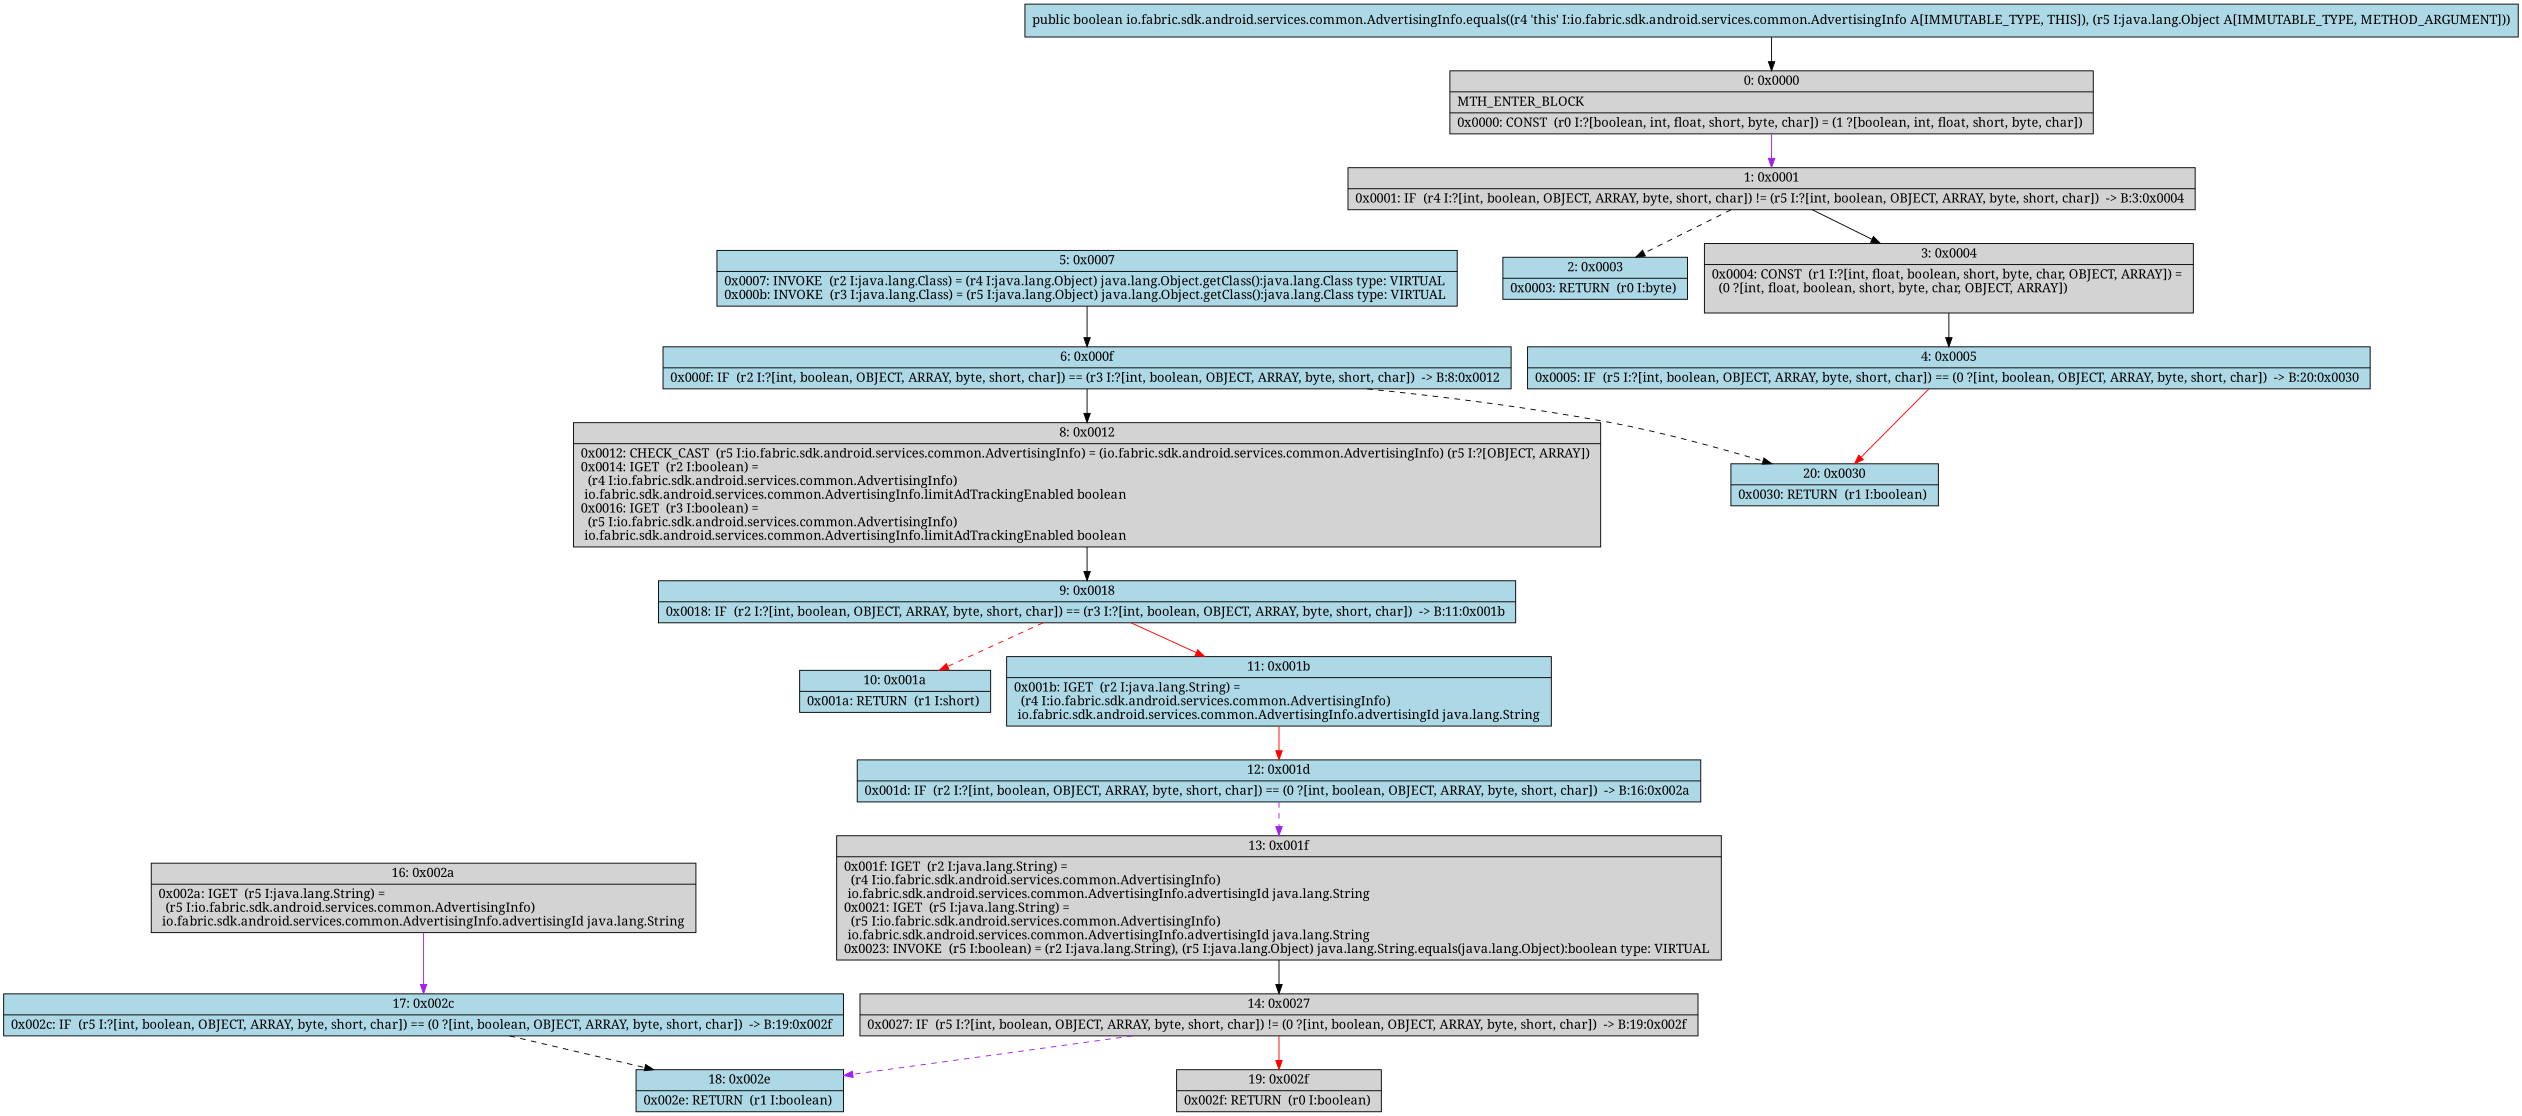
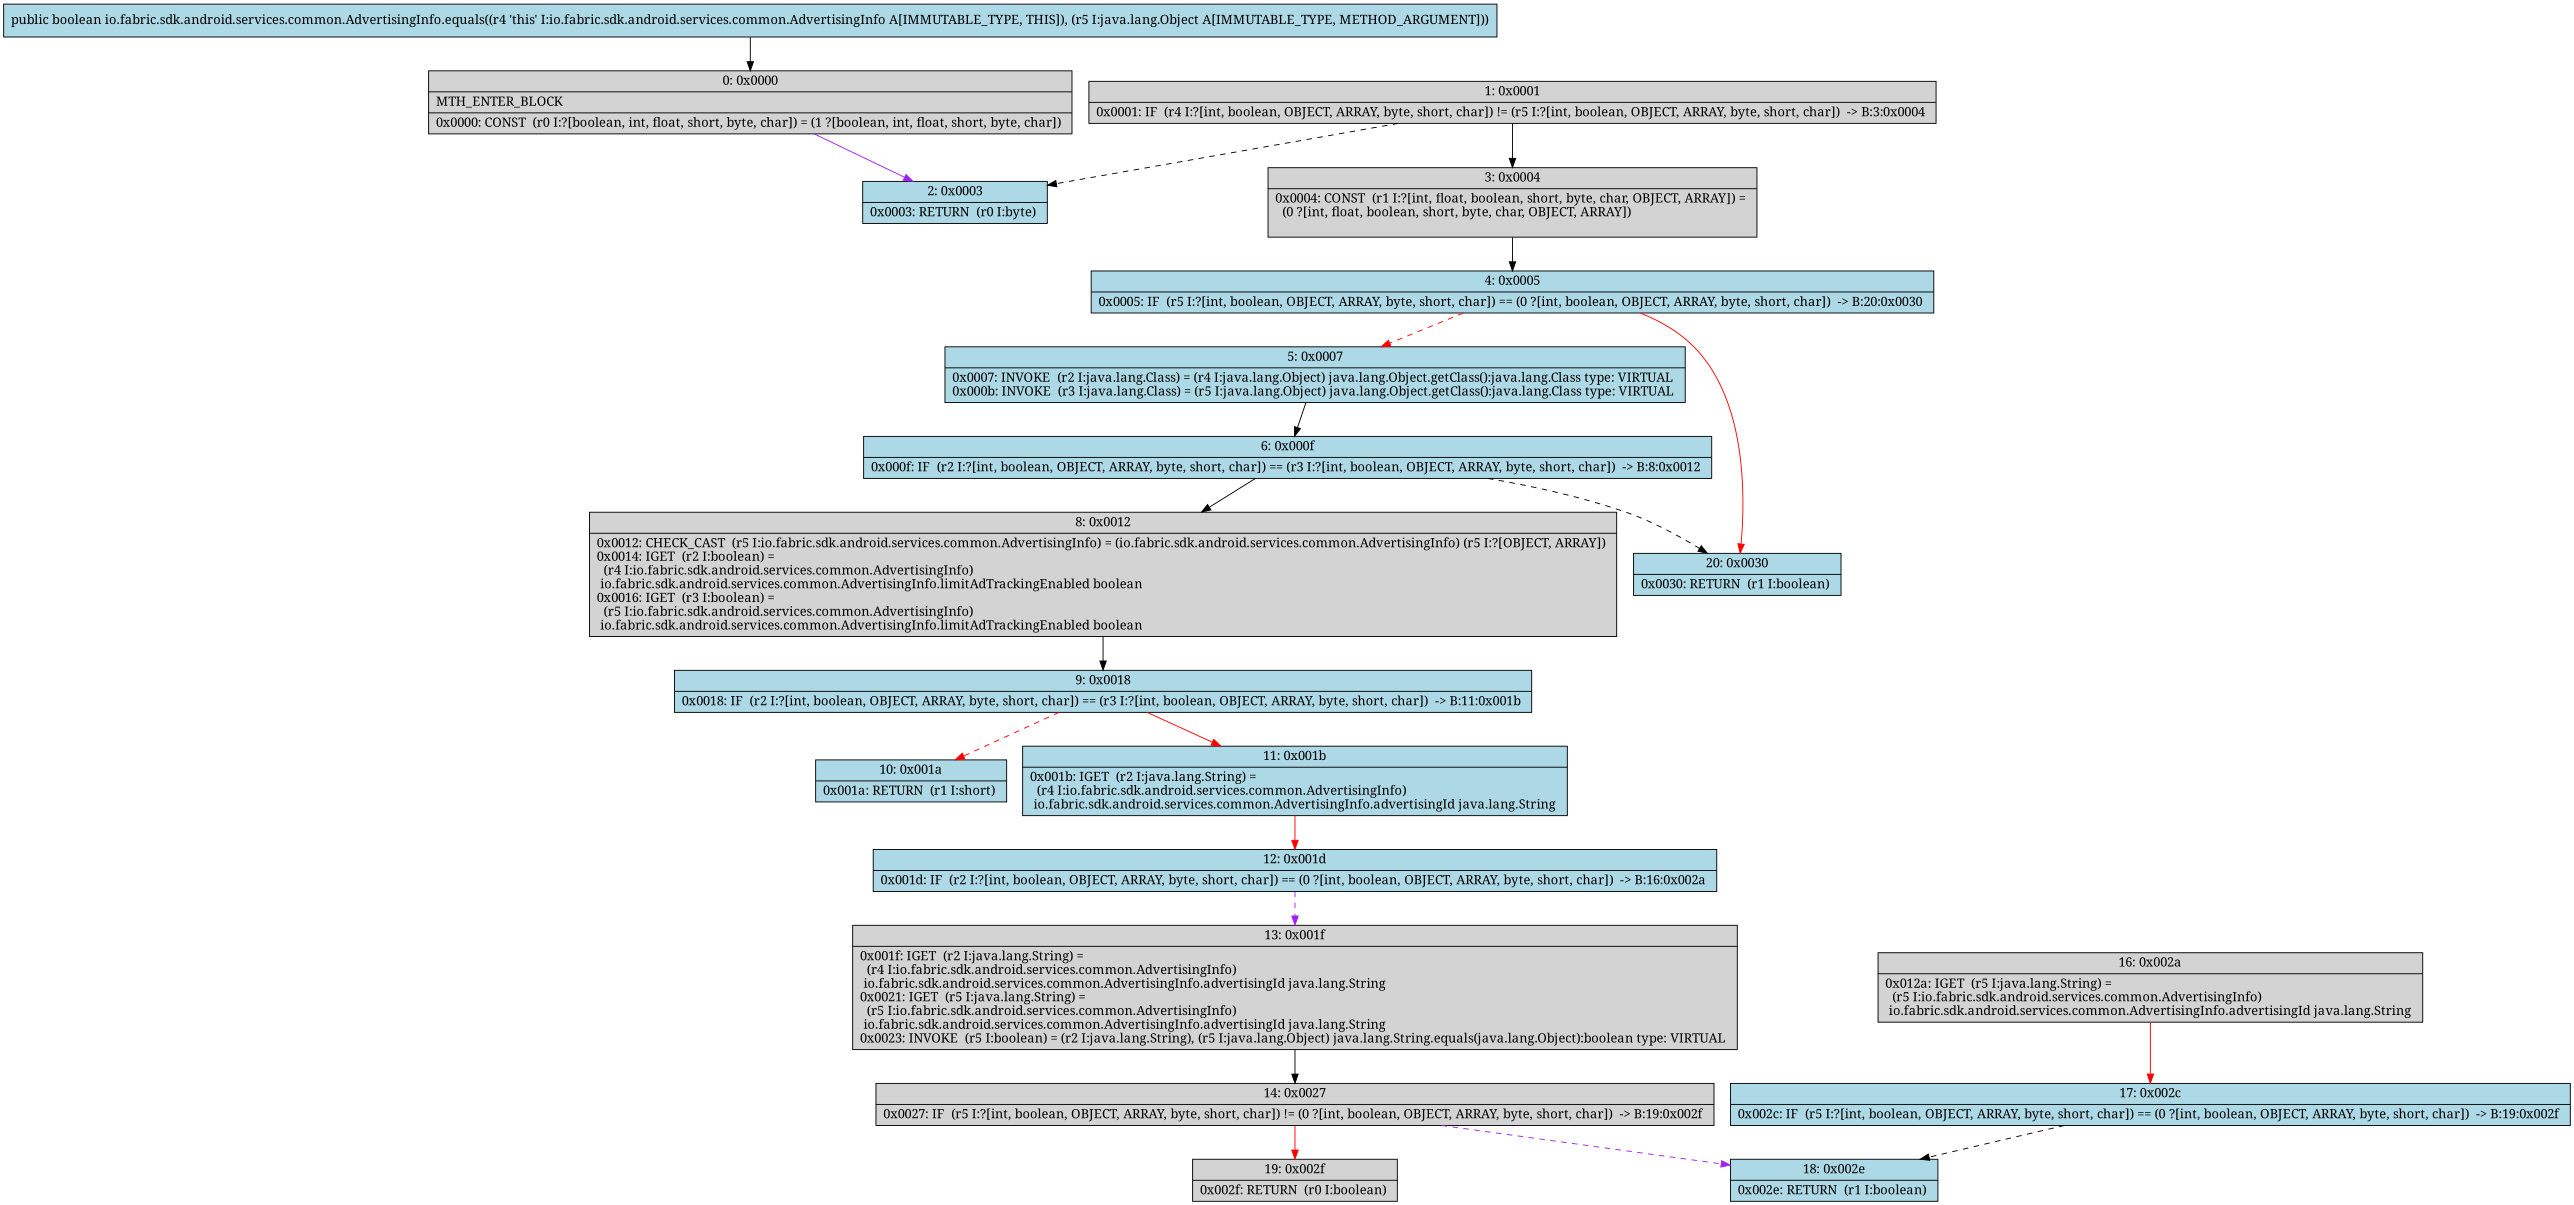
edge "0: 0x0000" -> "1: 0x0001": now "0: 0x0000" -> "2: 0x0003"
edge "4: 0x0005" -> "5: 0x0007": added
node "16: 0x002a": text "0x002a: IGET  (r5 I:java.lang.String) =" -> "0x012a: IGET  (r5 I:java.lang.String) ="
edge "16: 0x002a" -> "17: 0x002c": color purple -> red
